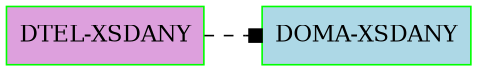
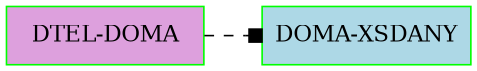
node "DTEL-XSDANY": label "DTEL-XSDANY" -> "DTEL-DOMA"
